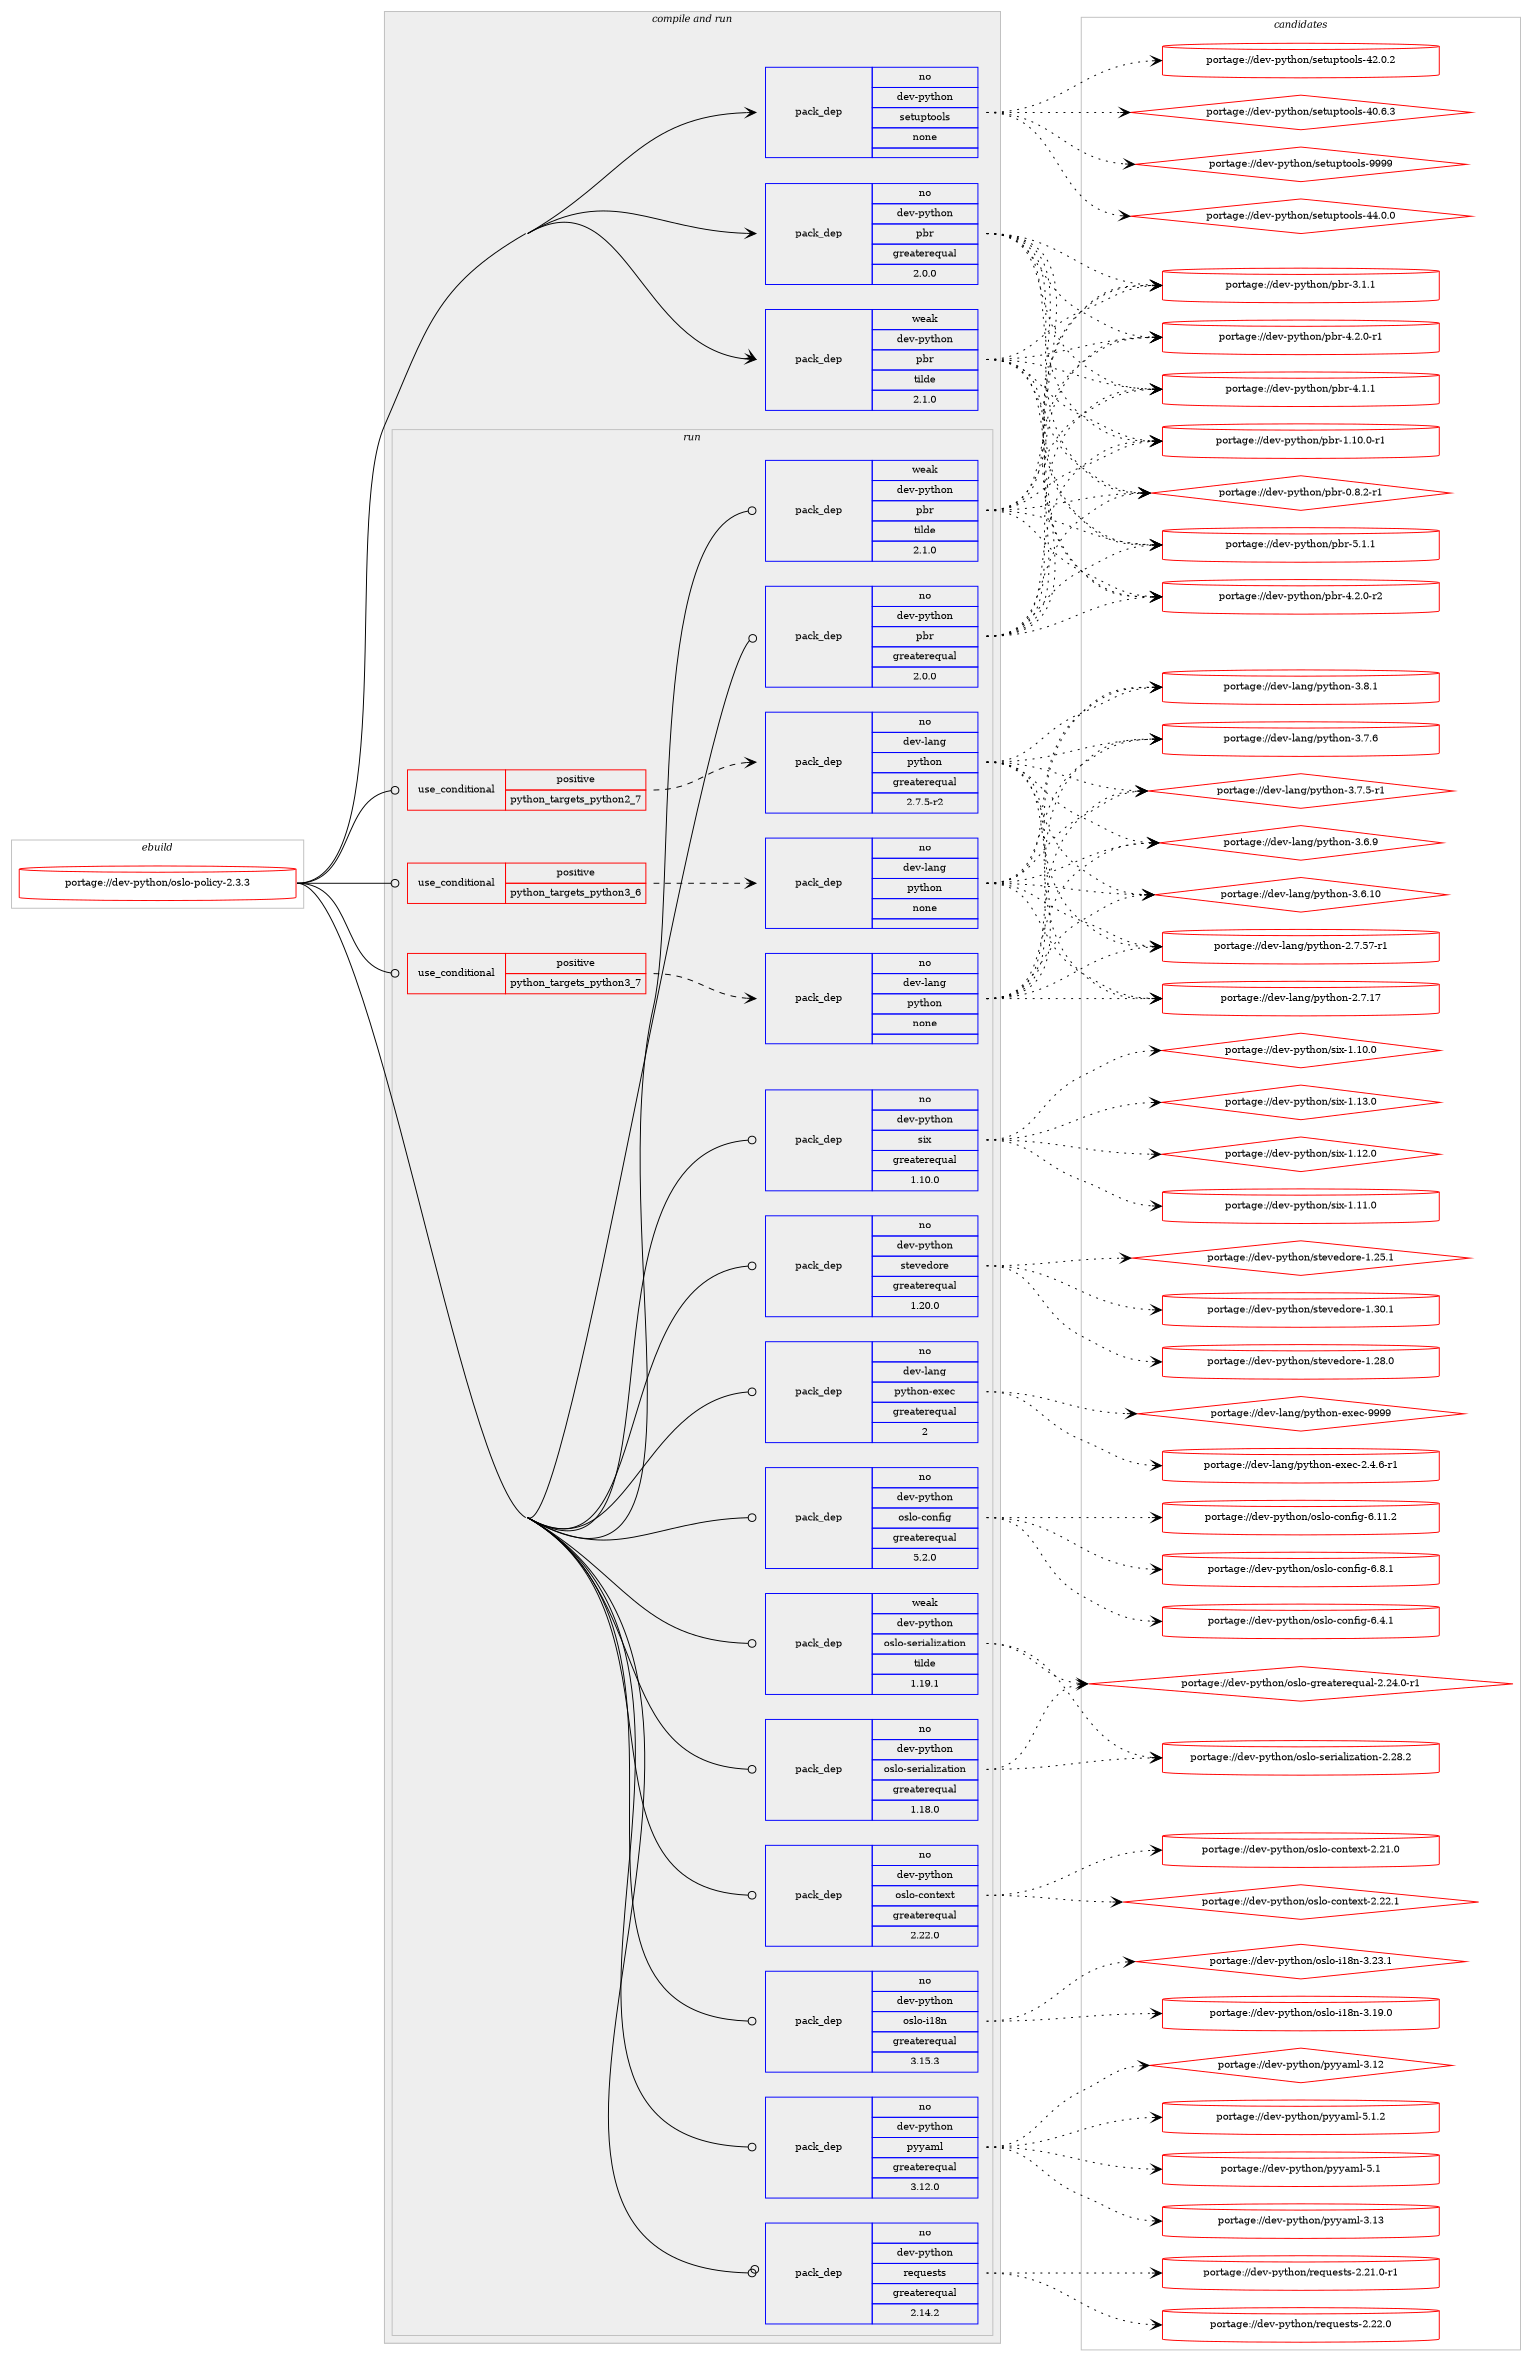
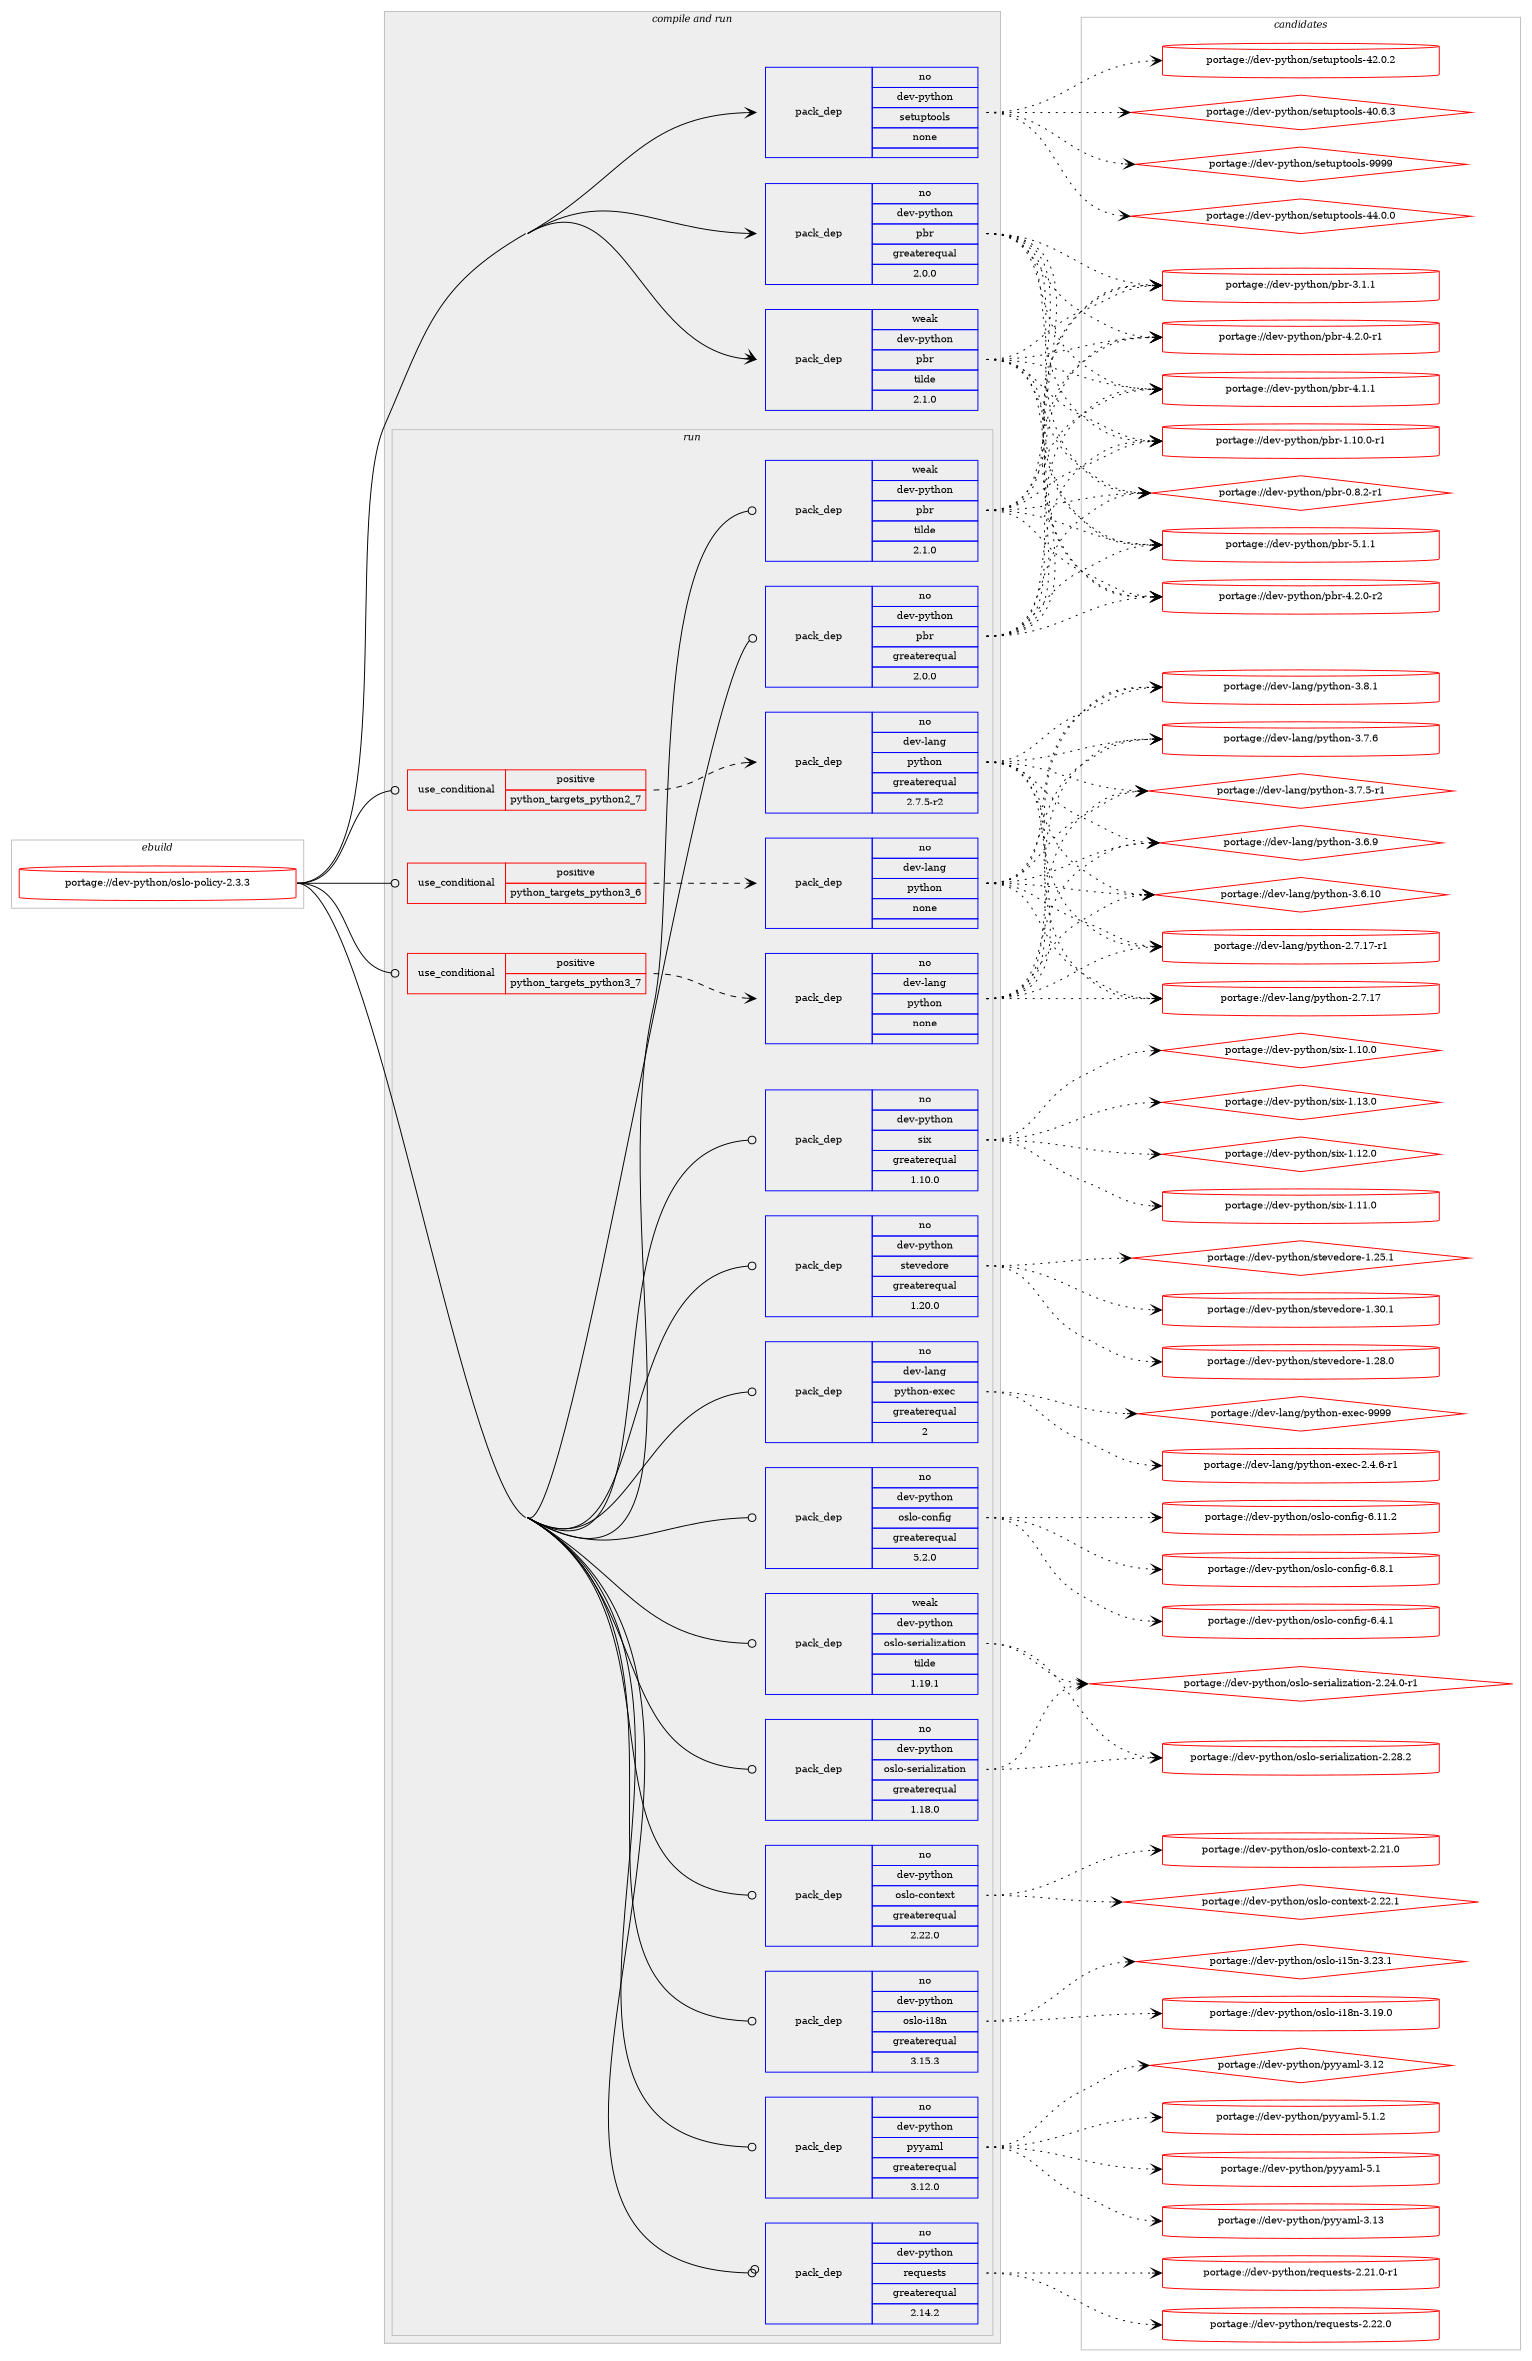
node "portage://dev-lang/python-2.7.57-r1": label "portage://dev-lang/python-2.7.57-r1" -> "portage://dev-lang/python-2.7.17-r1"
node "portage://dev-python/oslo-greaterequal-2.24.0-r1": label "portage://dev-python/oslo-greaterequal-2.24.0-r1" -> "portage://dev-python/oslo-serialization-2.24.0-r1"
node "portage://dev-python/oslo-i18n-3.23.1": label "portage://dev-python/oslo-i18n-3.23.1" -> "portage://dev-python/oslo-i15n-3.23.1"
